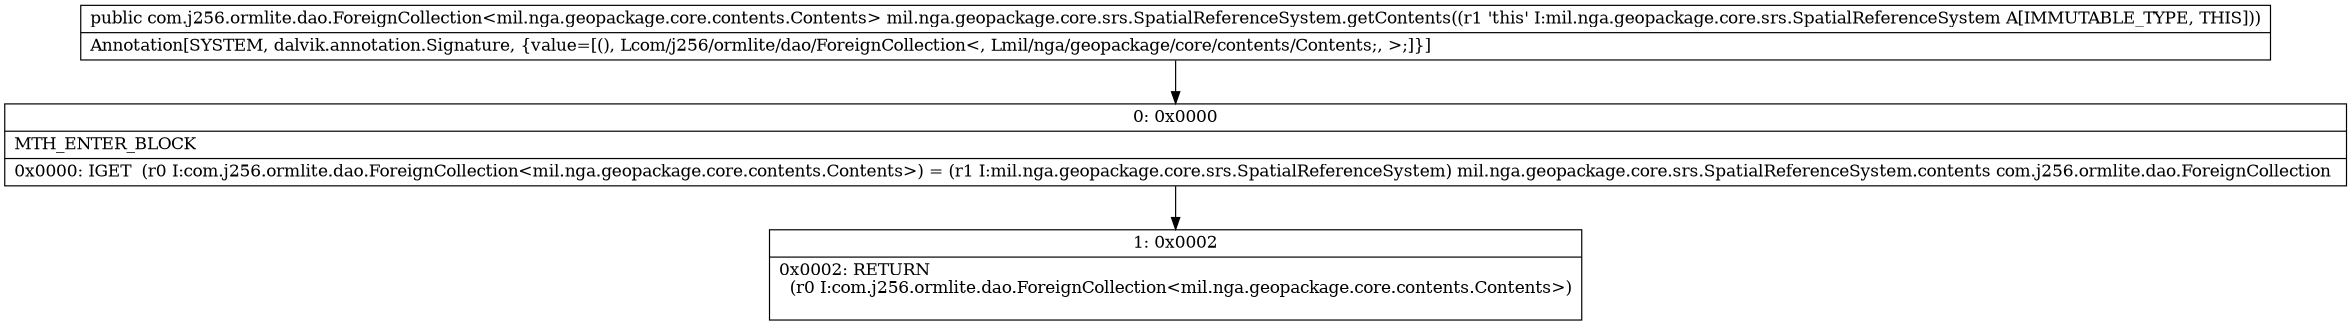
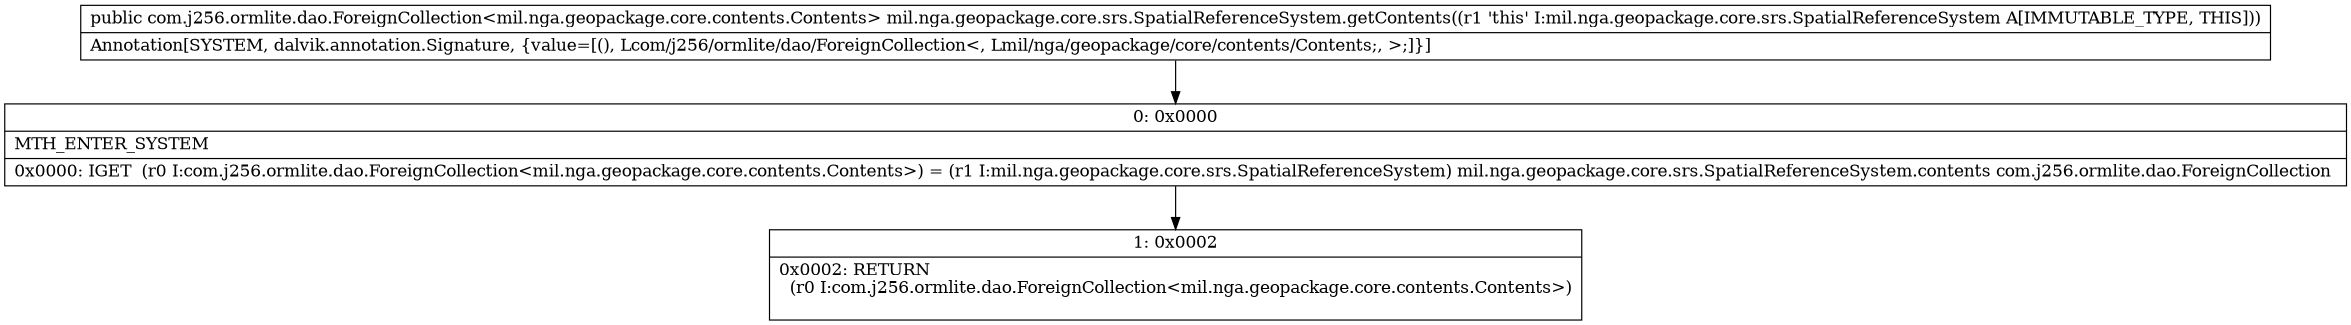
node "0: 0x0000": text "MTH_ENTER_BLOCK" -> "MTH_ENTER_SYSTEM"
